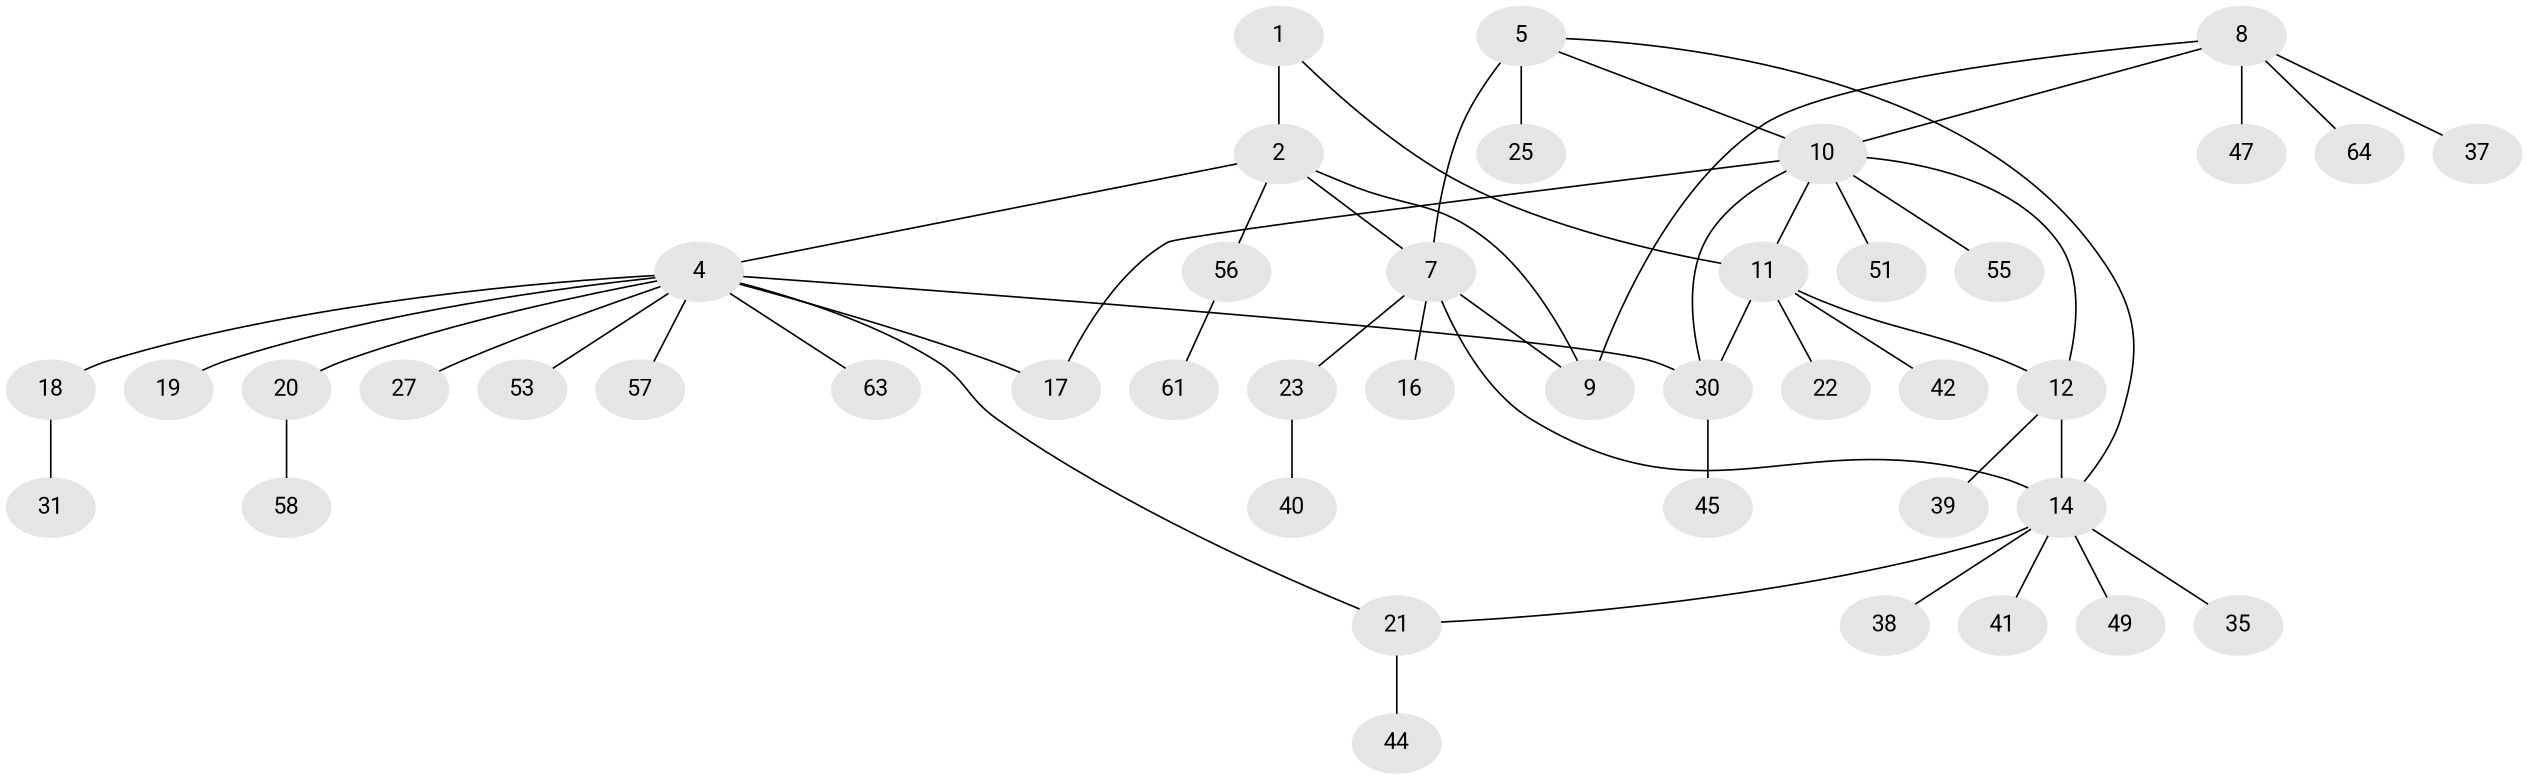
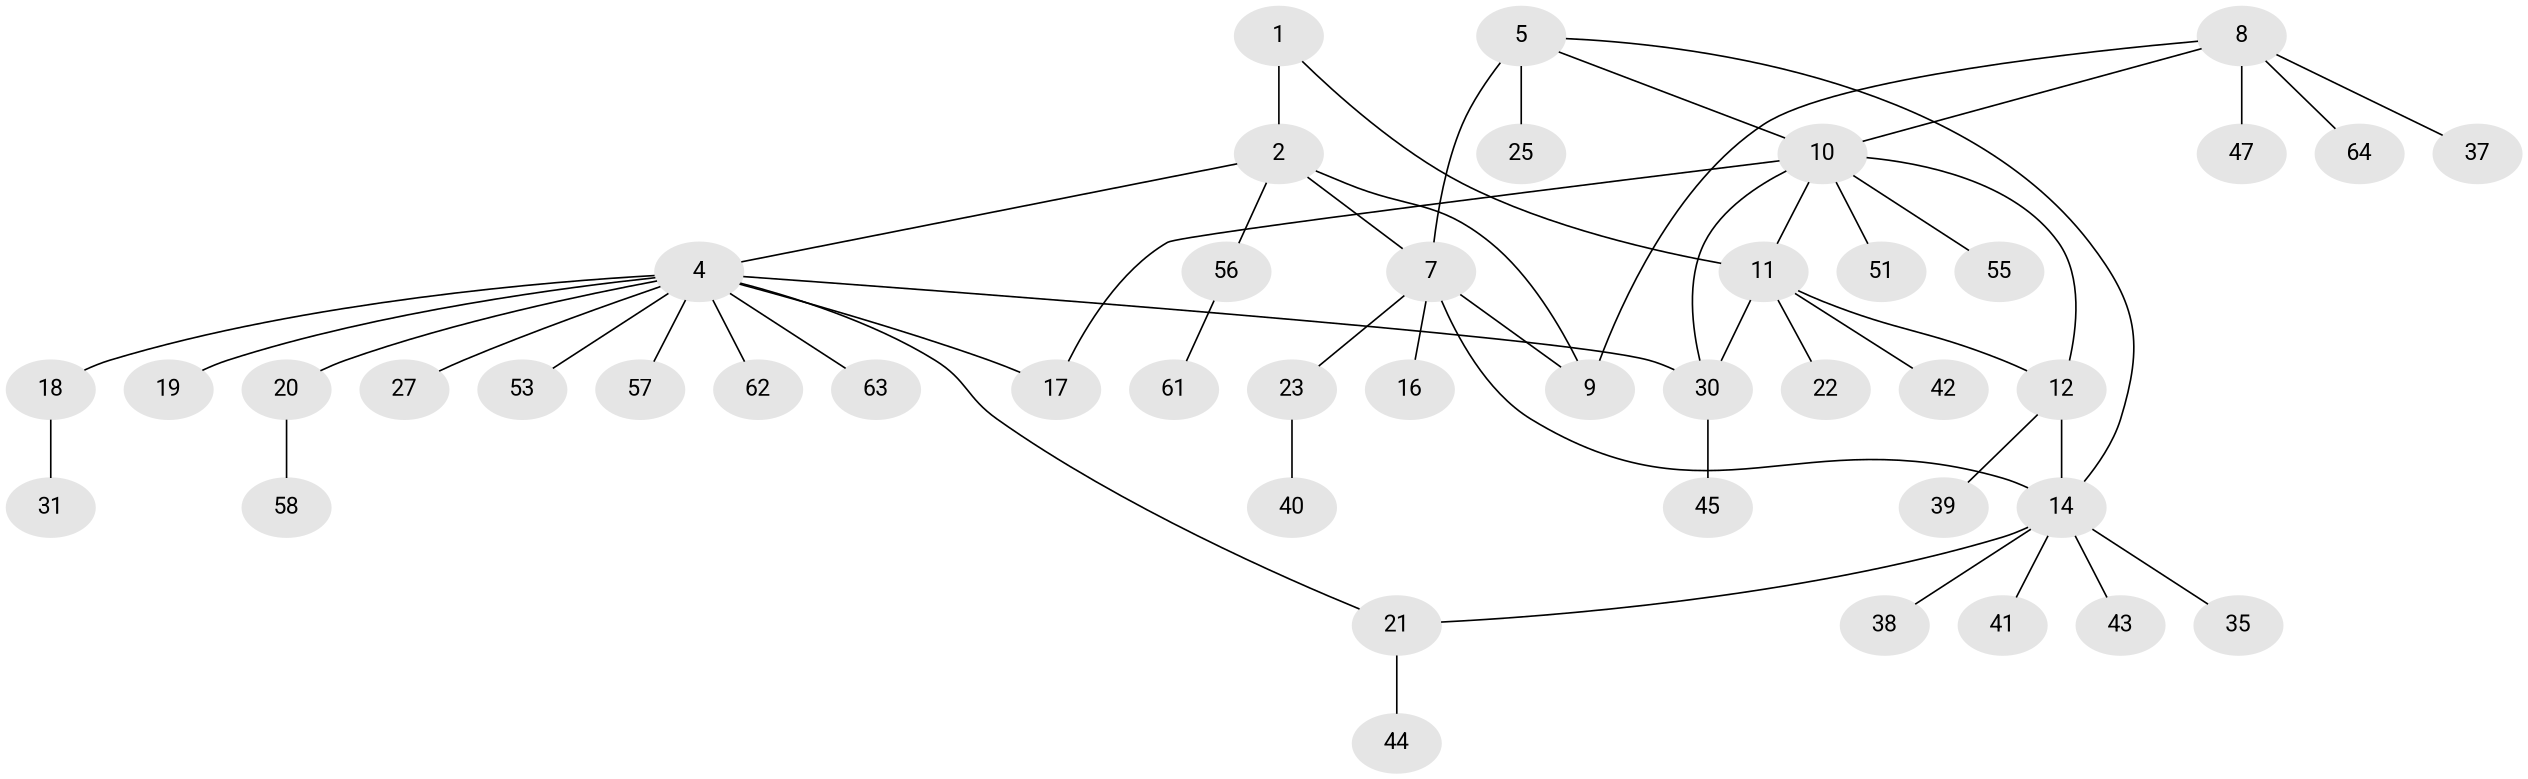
node "62": added
node "49": label "49" -> "43"
